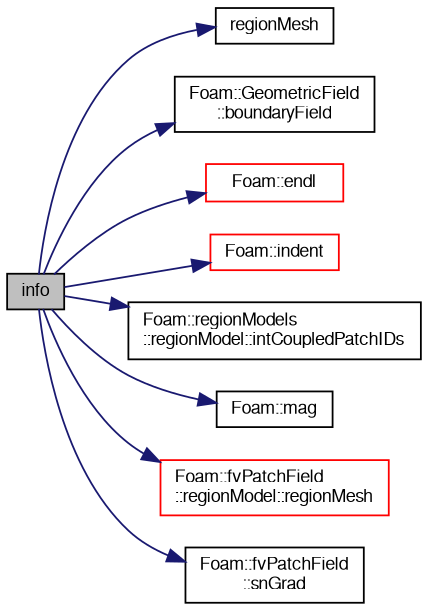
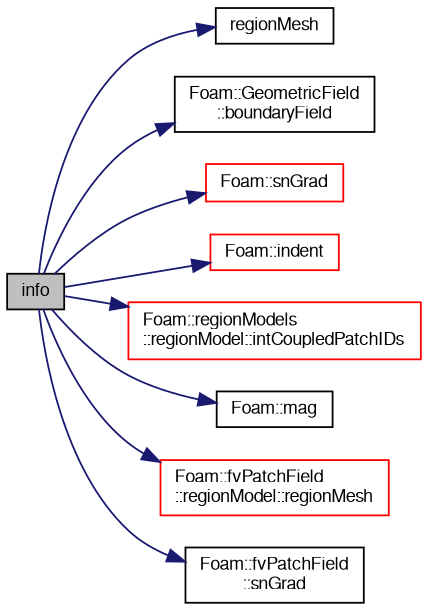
node "Foam::endl": label "Foam::endl" -> "Foam::snGrad"
node "Foam::regionModels ::regionModel::intCoupledPatchIDs": color black -> red
